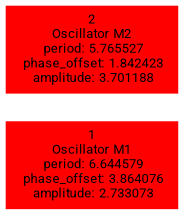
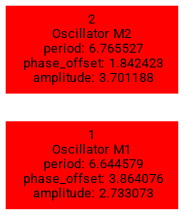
node "2": text "period: 5.765527" -> "period: 6.765527"
